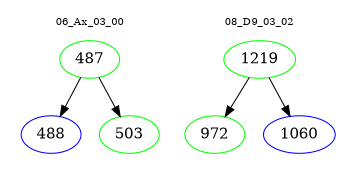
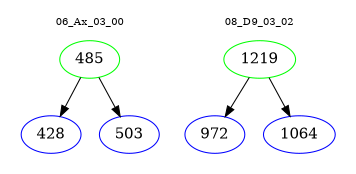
node "487": label "487" -> "485"
node "488": label "488" -> "428"
node "503": color green -> blue
node "972": color green -> blue
node "1060": label "1060" -> "1064"
